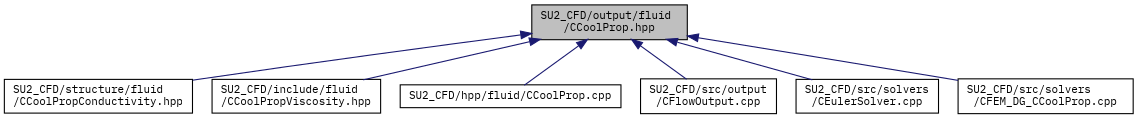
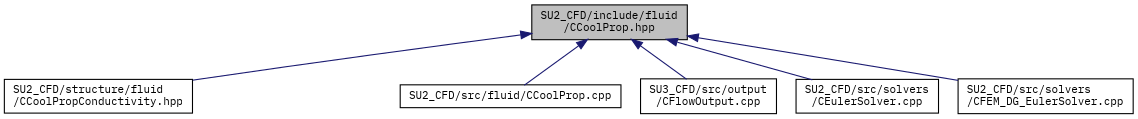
node "SU2_CFD/output/fluid /CCoolProp.hpp": label "SU2_CFD/output/fluid /CCoolProp.hpp" -> "SU2_CFD/include/fluid /CCoolProp.hpp"
node "SU2_CFD/include/fluid /CCoolPropViscosity.hpp": removed
node "SU2_CFD/hpp/fluid/CCoolProp.cpp": label "SU2_CFD/hpp/fluid/CCoolProp.cpp" -> "SU2_CFD/src/fluid/CCoolProp.cpp"
node "SU2_CFD/src/output /CFlowOutput.cpp": label "SU2_CFD/src/output /CFlowOutput.cpp" -> "SU3_CFD/src/output /CFlowOutput.cpp"
node "SU2_CFD/src/solvers /CFEM_DG_CCoolProp.cpp": label "SU2_CFD/src/solvers /CFEM_DG_CCoolProp.cpp" -> "SU2_CFD/src/solvers /CFEM_DG_EulerSolver.cpp"
